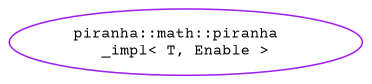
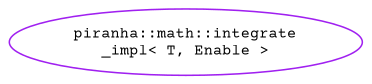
node "piranha::math::piranha _impl< T, Enable >": label "piranha::math::piranha _impl< T, Enable >" -> "piranha::math::integrate _impl< T, Enable >"
